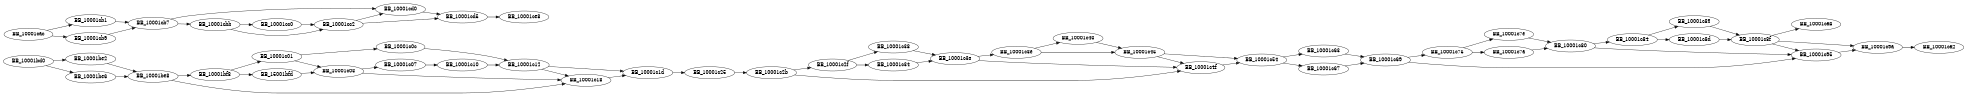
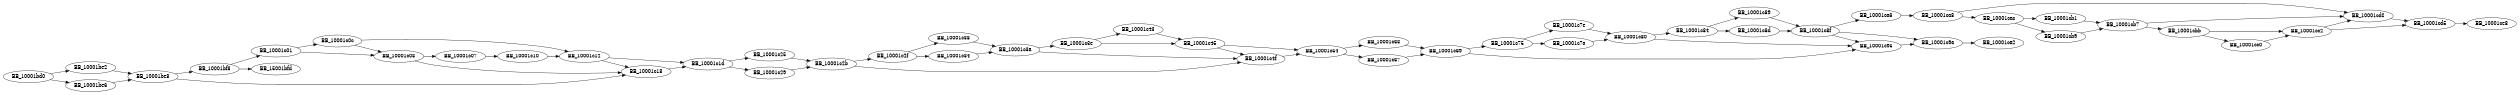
node "BB_10001ca8": added
edge "BB_15001bfd" -> "BB_10001c03": now "BB_10001c0c" -> "BB_10001c03"
node "BB_10001c29": added
